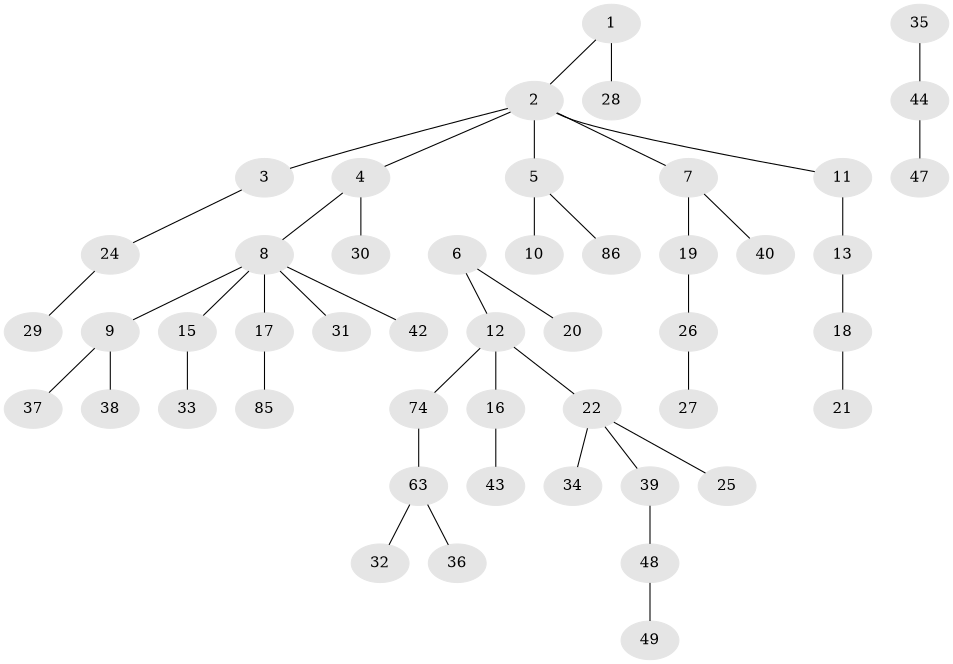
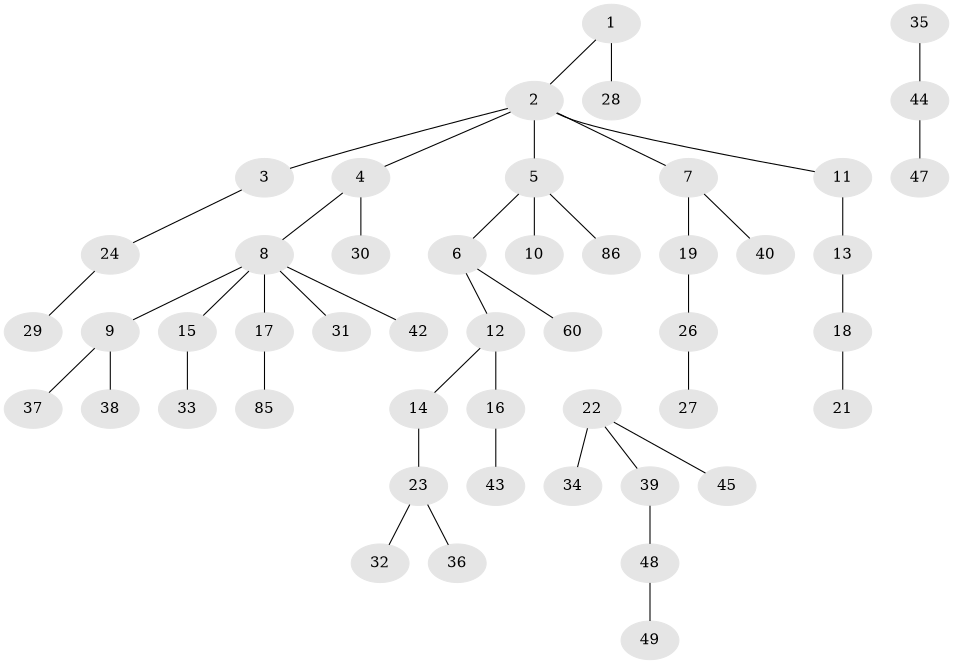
edge "5" -- "6": added
node "20": label "20" -> "60"
edge "12" -- "22": removed
node "74": label "74" -> "14"
node "63": label "63" -> "23"
node "25": label "25" -> "45"
